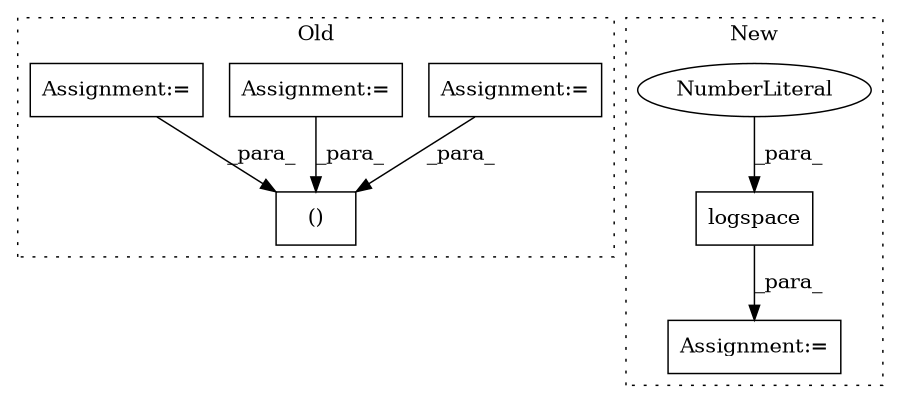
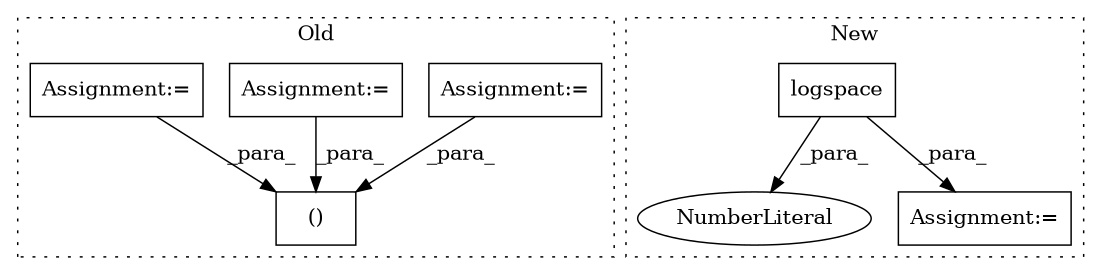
edge "NumberLiteral" -> "logspace": reversed
